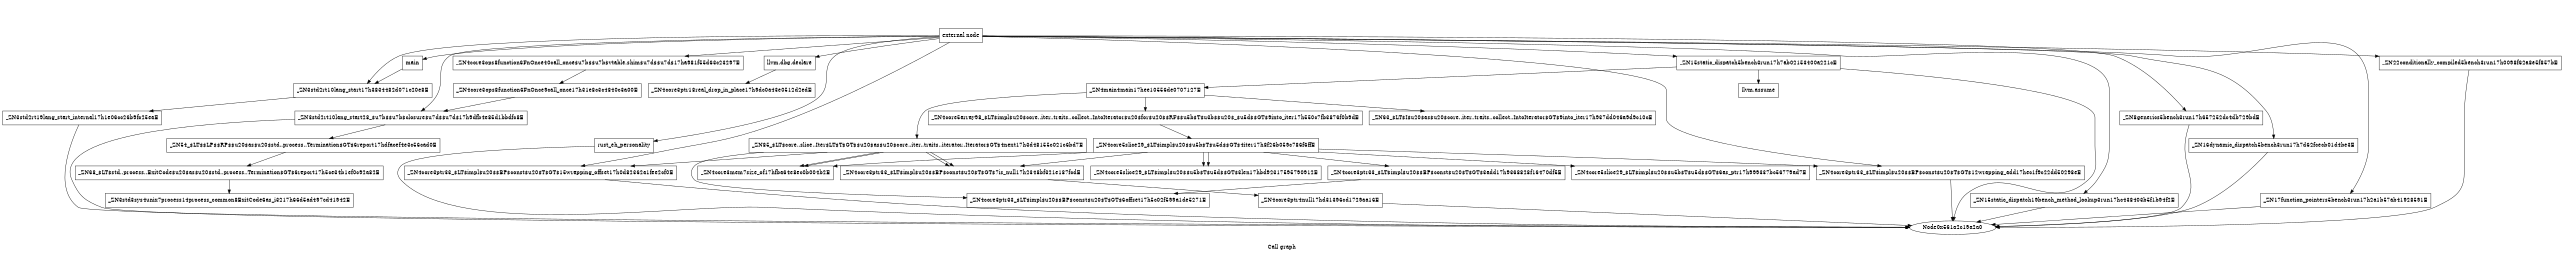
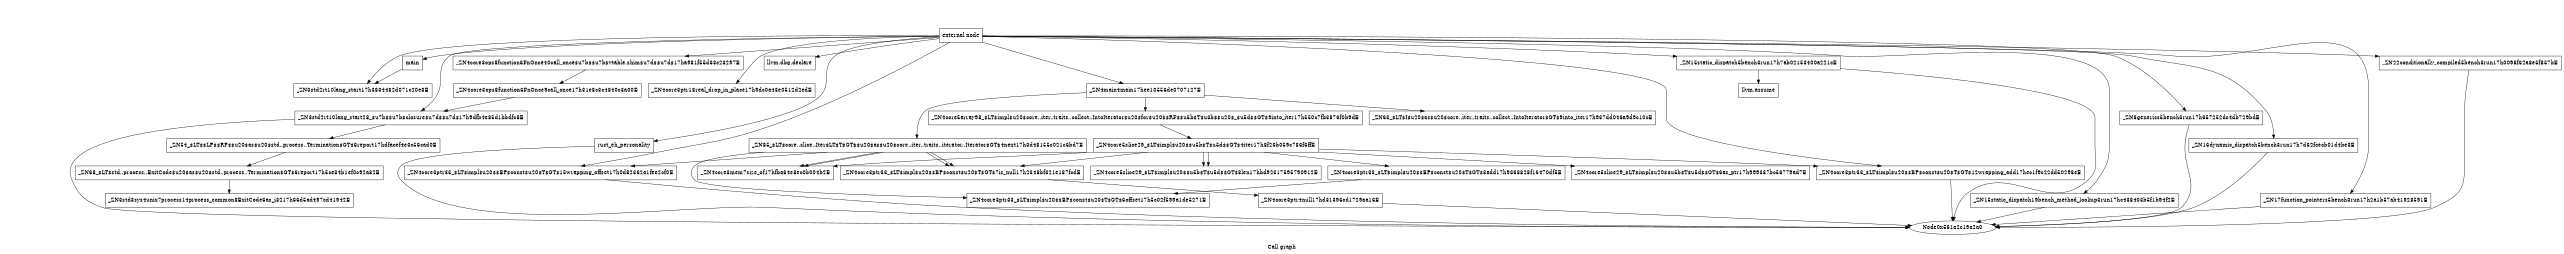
edge "llvm.dbg.declare" -> "_ZN4core3ptr18real_drop_in_place17h9dc0a43e0512d2edE": now "external node" -> "_ZN4core3ptr18real_drop_in_place17h9dc0a43e0512d2edE"
edge "_ZN15static_dispatch5bench3run17h7ab02153400a221cE" -> "_ZN4main4main17hee10556de0707127E": now "external node" -> "_ZN4main4main17hee10556de0707127E"
node "_ZN3std2rt19lang_start_internal17h1e06cc26b9fc25eaE": removed
